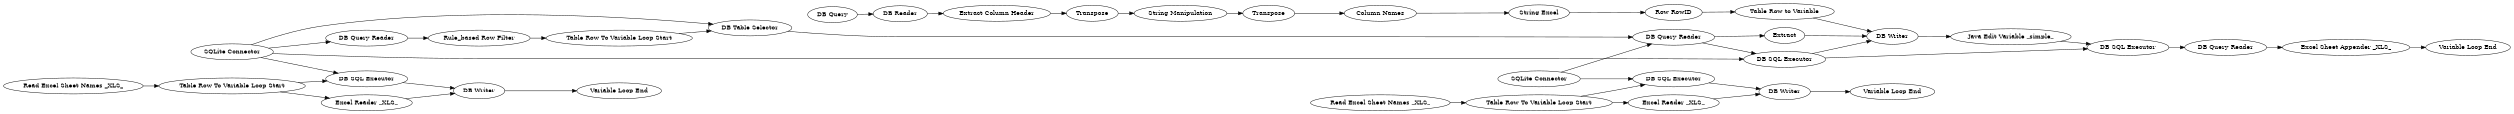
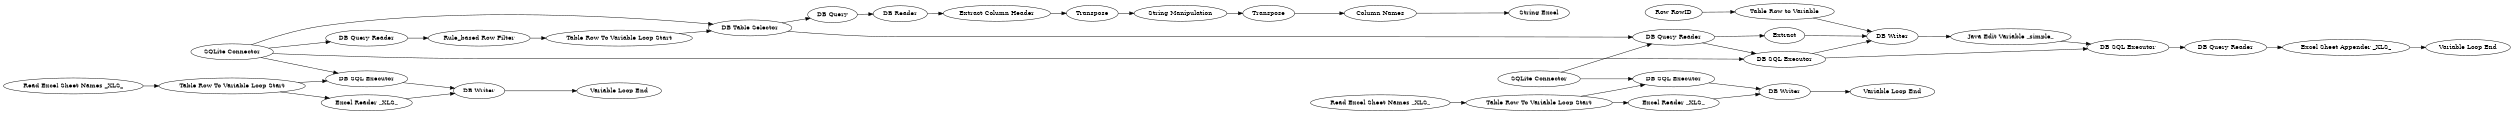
edge "String Excel" -> "Row RowID": removed
edge "DB Table Selector" -> "DB Query": added
